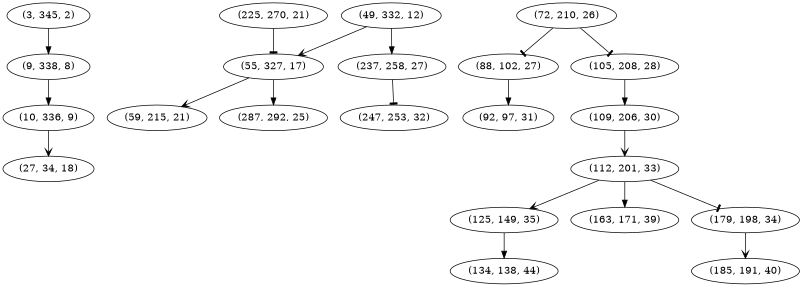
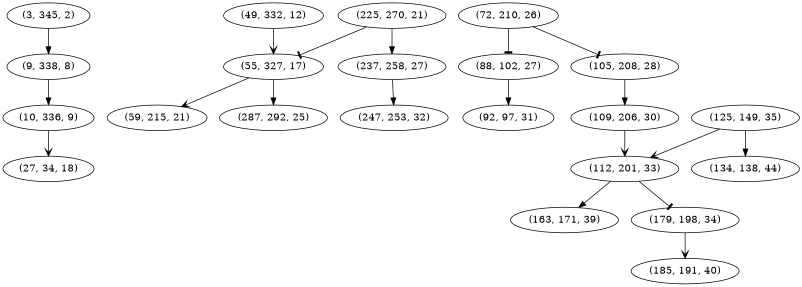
edge "(49, 332, 12)" -> "(237, 258, 27)": now "(225, 270, 21)" -> "(237, 258, 27)"
edge "(237, 258, 27)" -> "(247, 253, 32)": arrowhead tee -> normal
edge "(112, 201, 33)" -> "(125, 149, 35)": reversed
